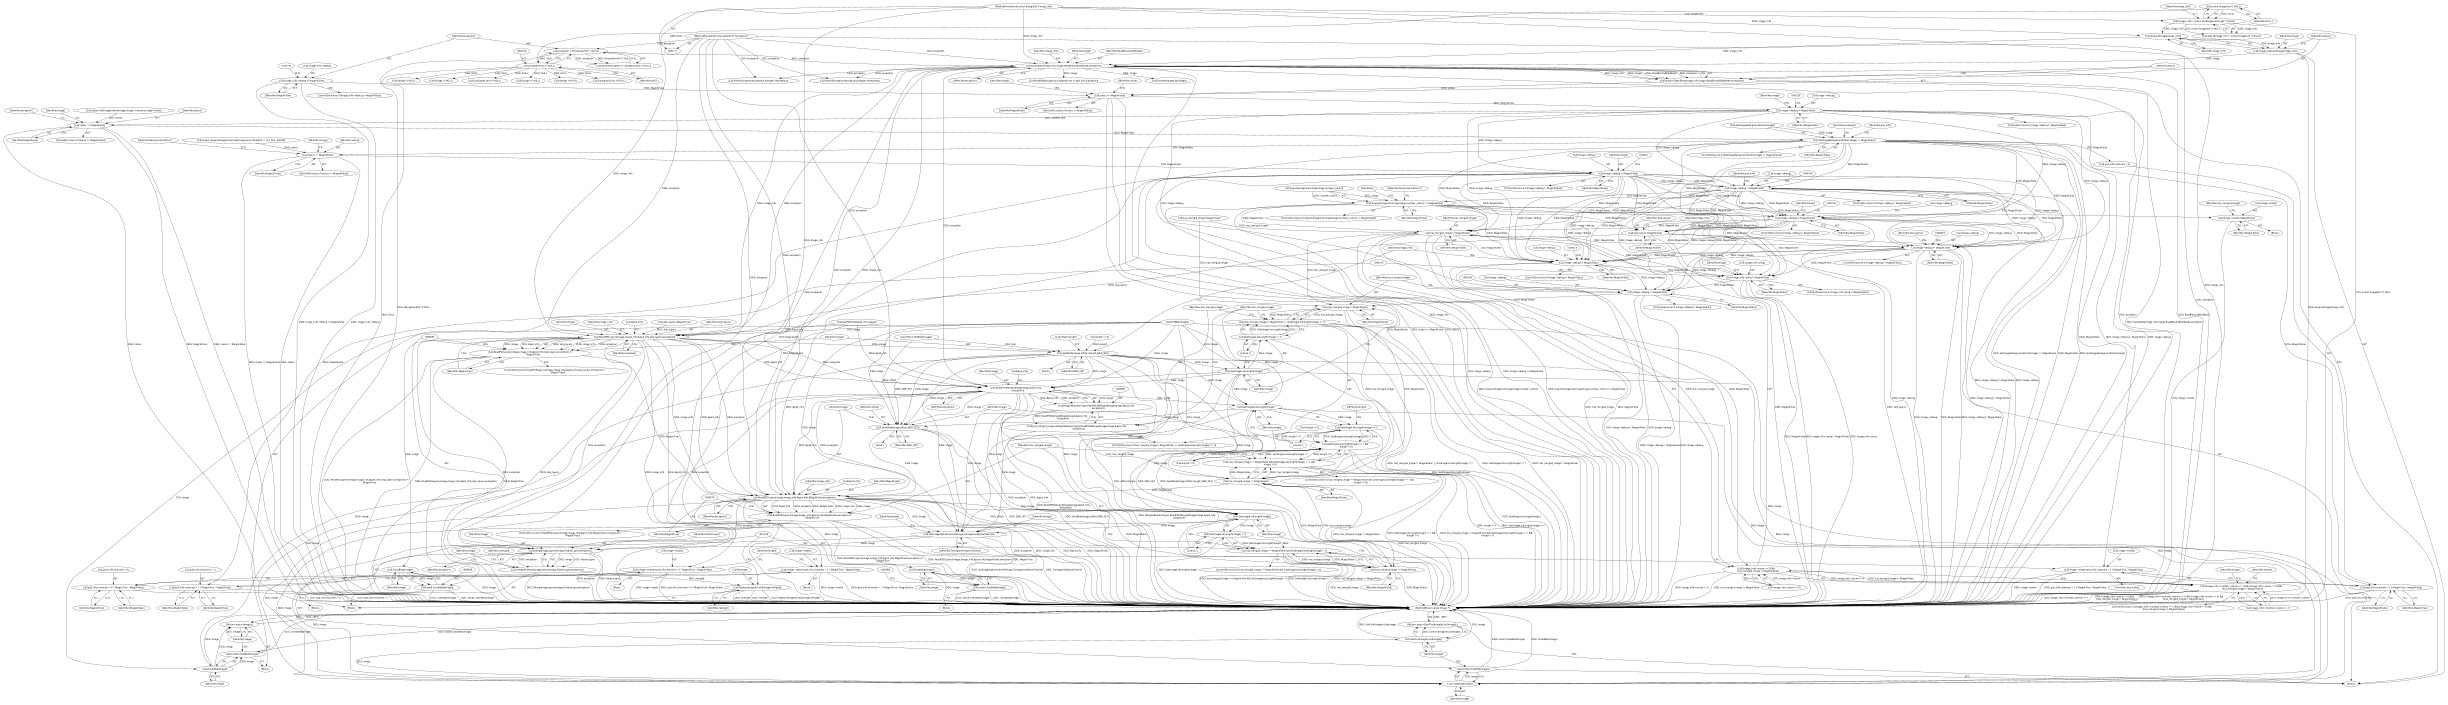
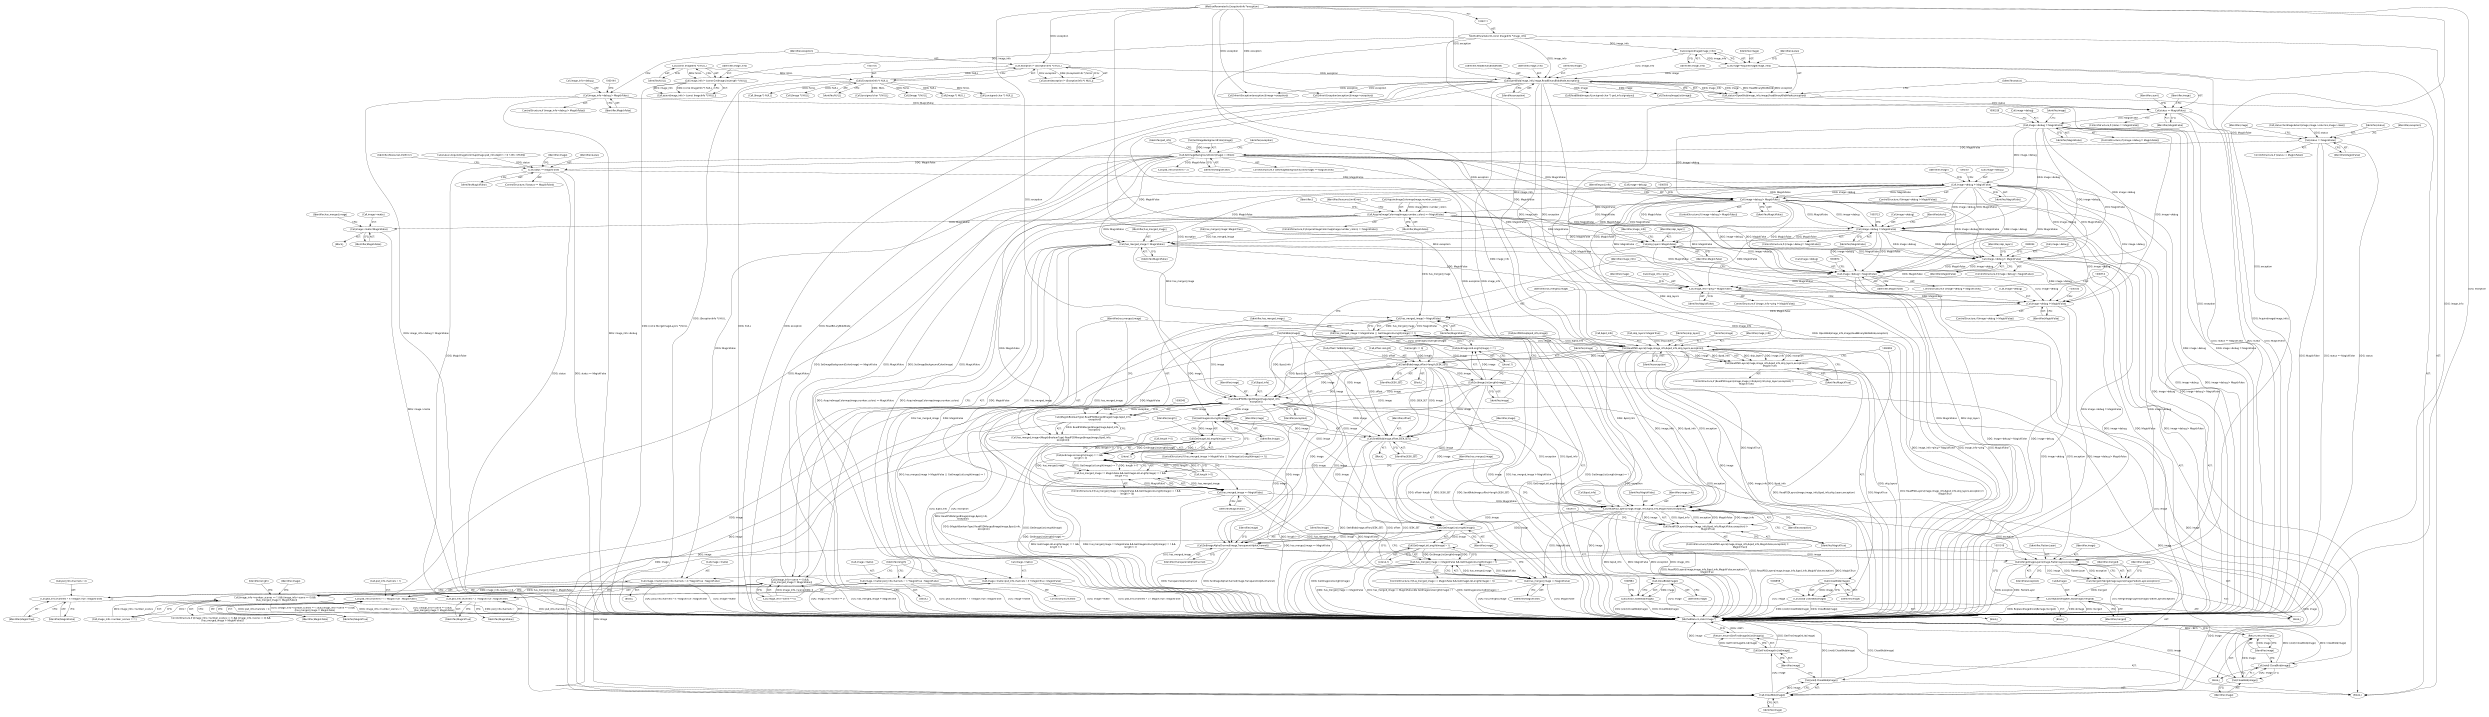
edge "(MethodParameterIn,const ImageInfo *image_info)" -> "1000111": reversed
edge "(Call,image_info != (const GetImageListLength *) NULL)" -> "(Call,AcquireImage(image_info))": removed, label "DDG: image_info"
node "(Call,SetImageBackgroundColor(image) == MagickFalse)": label "(Call,SetImageBackgroundColor(image) == MagickFalse)" -> "(Call,SetImageBackgroundColor(image) == Block)"
edge "(Call,image_info != (const GetImageListLength *) NULL)" -> "(MethodReturn,static Image *)": label "DDG: (const ImageInfo *) NULL" -> "DDG: (const MergeImageLayers *) NULL"
edge "(Call,psd_info.channels > 3)" -> "(Call,psd_info.channels > 3 ? MagickTrue : MagickFalse)": removed, label "AST:"
edge "(Call,offset=TellBlob(image))" -> "(Call,SeekBlob(image,offset+length,SEEK_SET))": label "DDG: skip" -> "DDG: offset"
